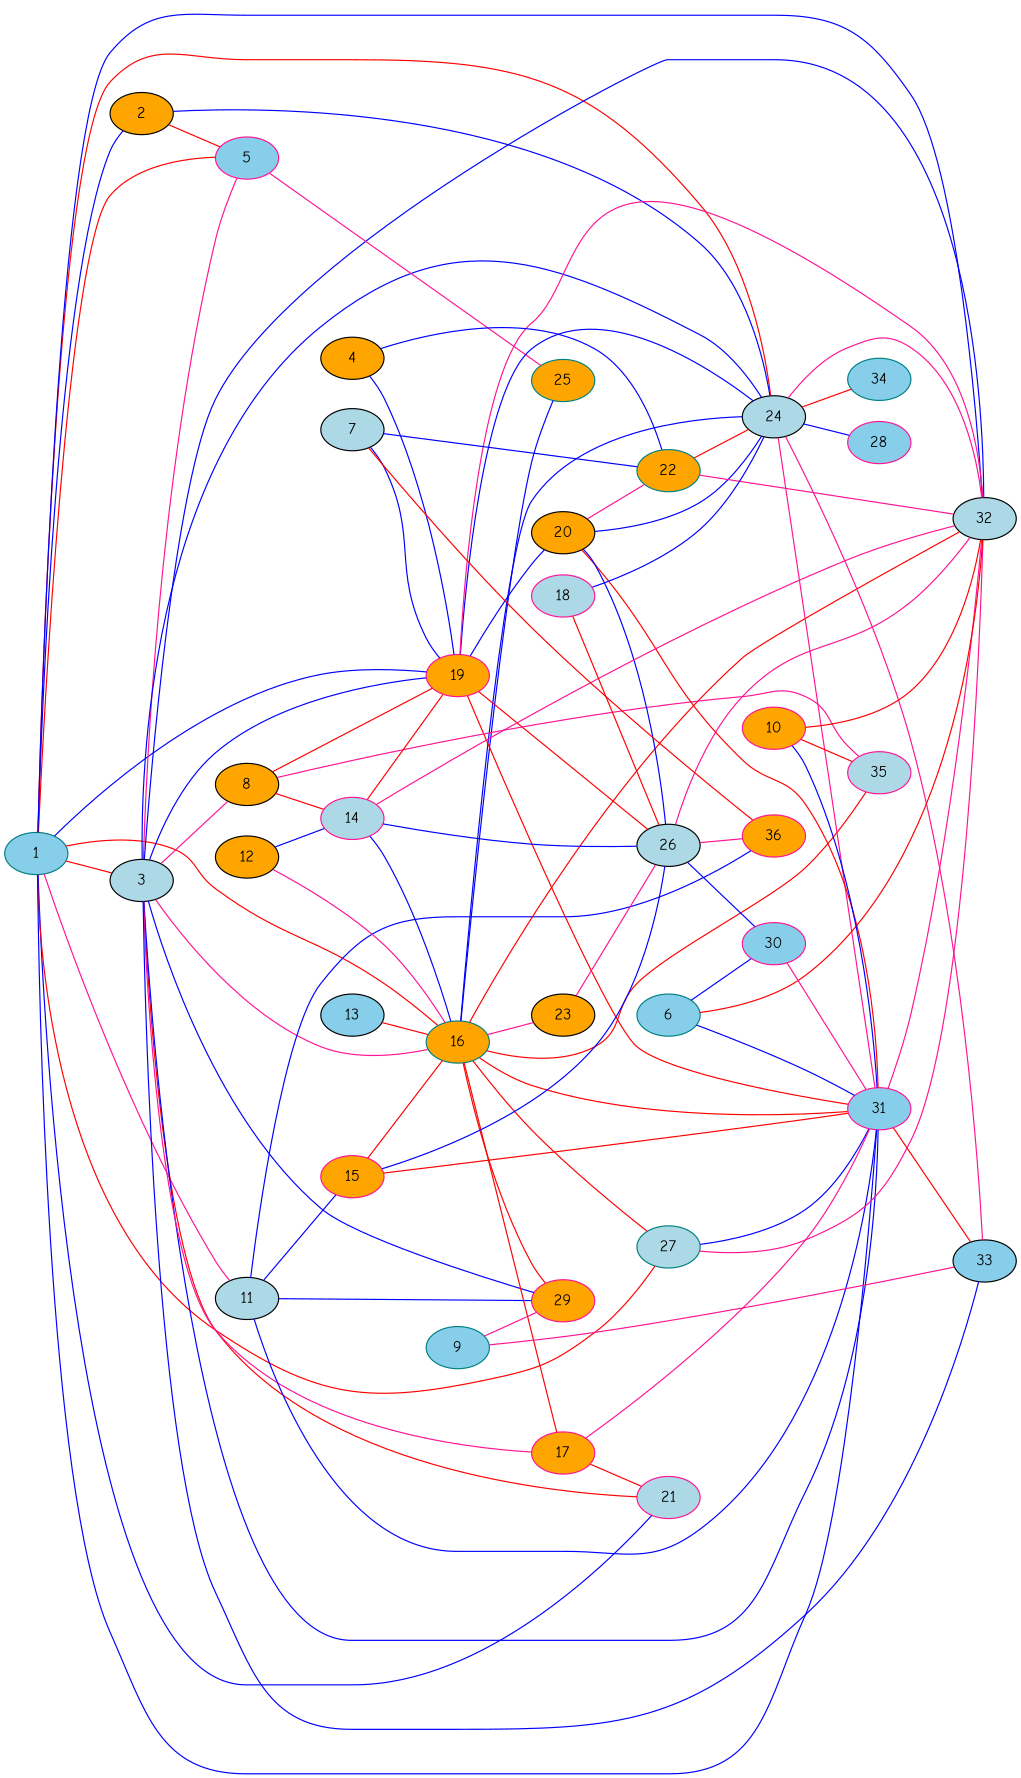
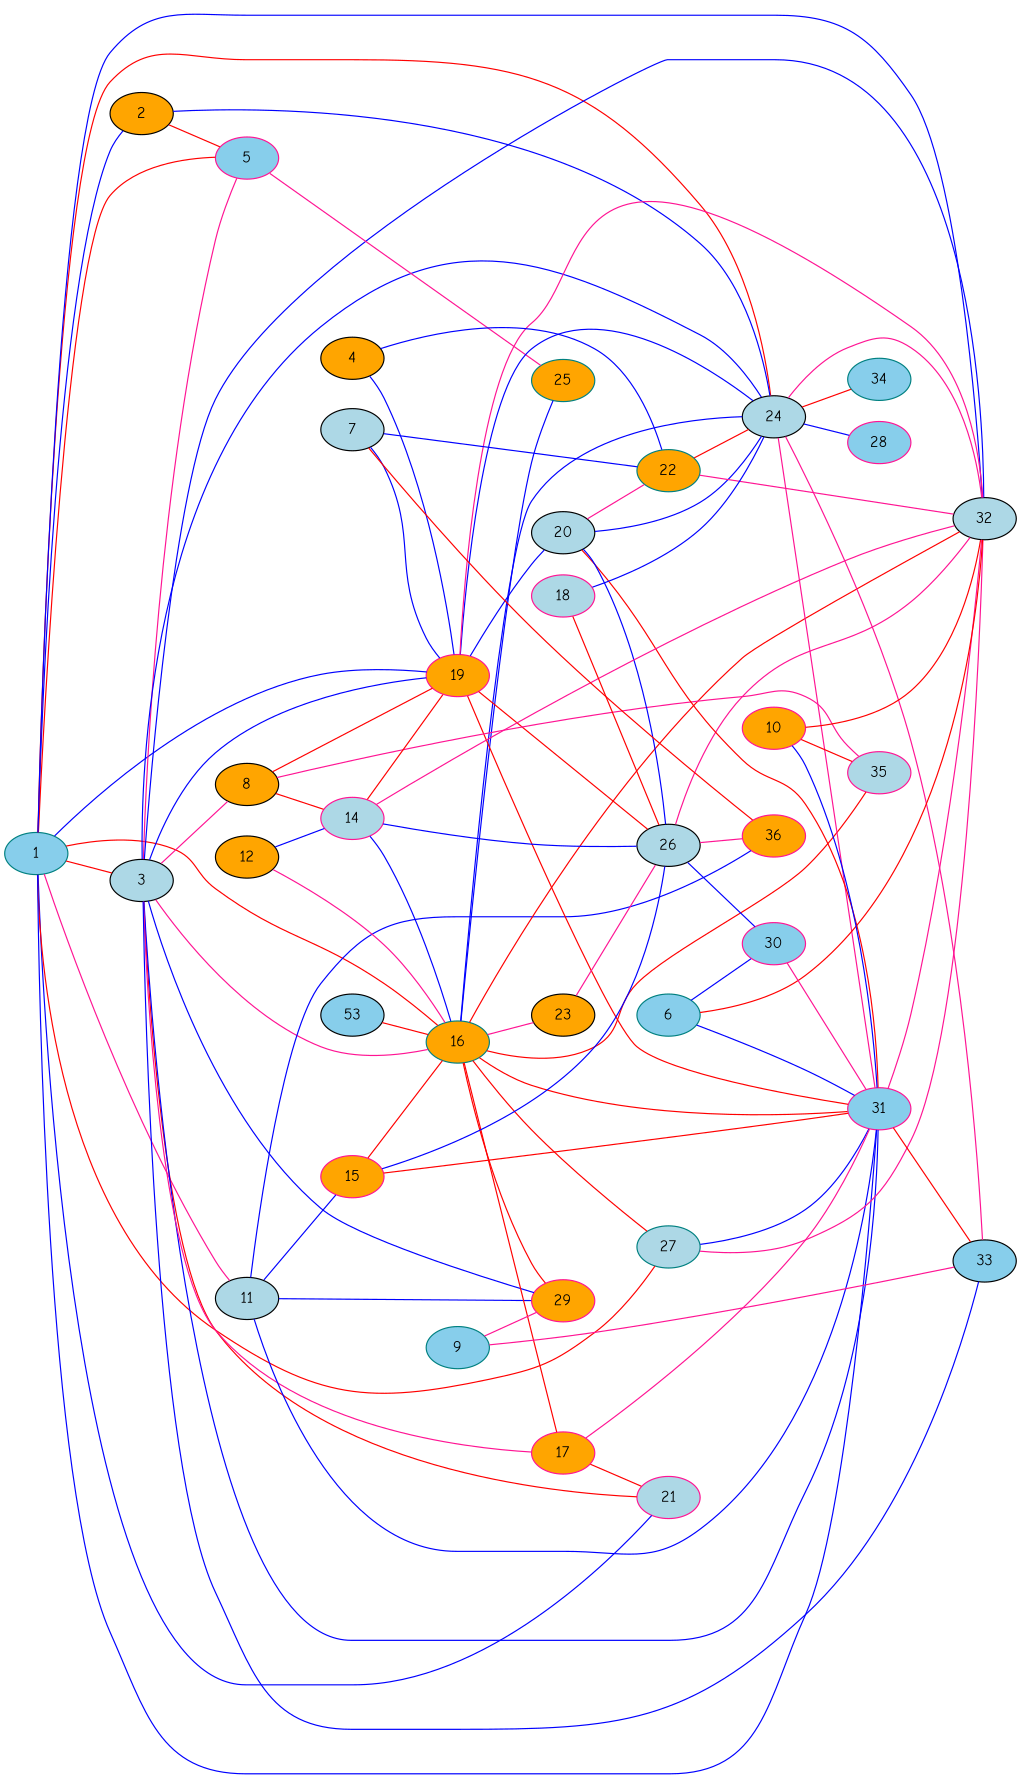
node "20": fillcolor orange -> lightblue
node "13": label "13" -> "53"
